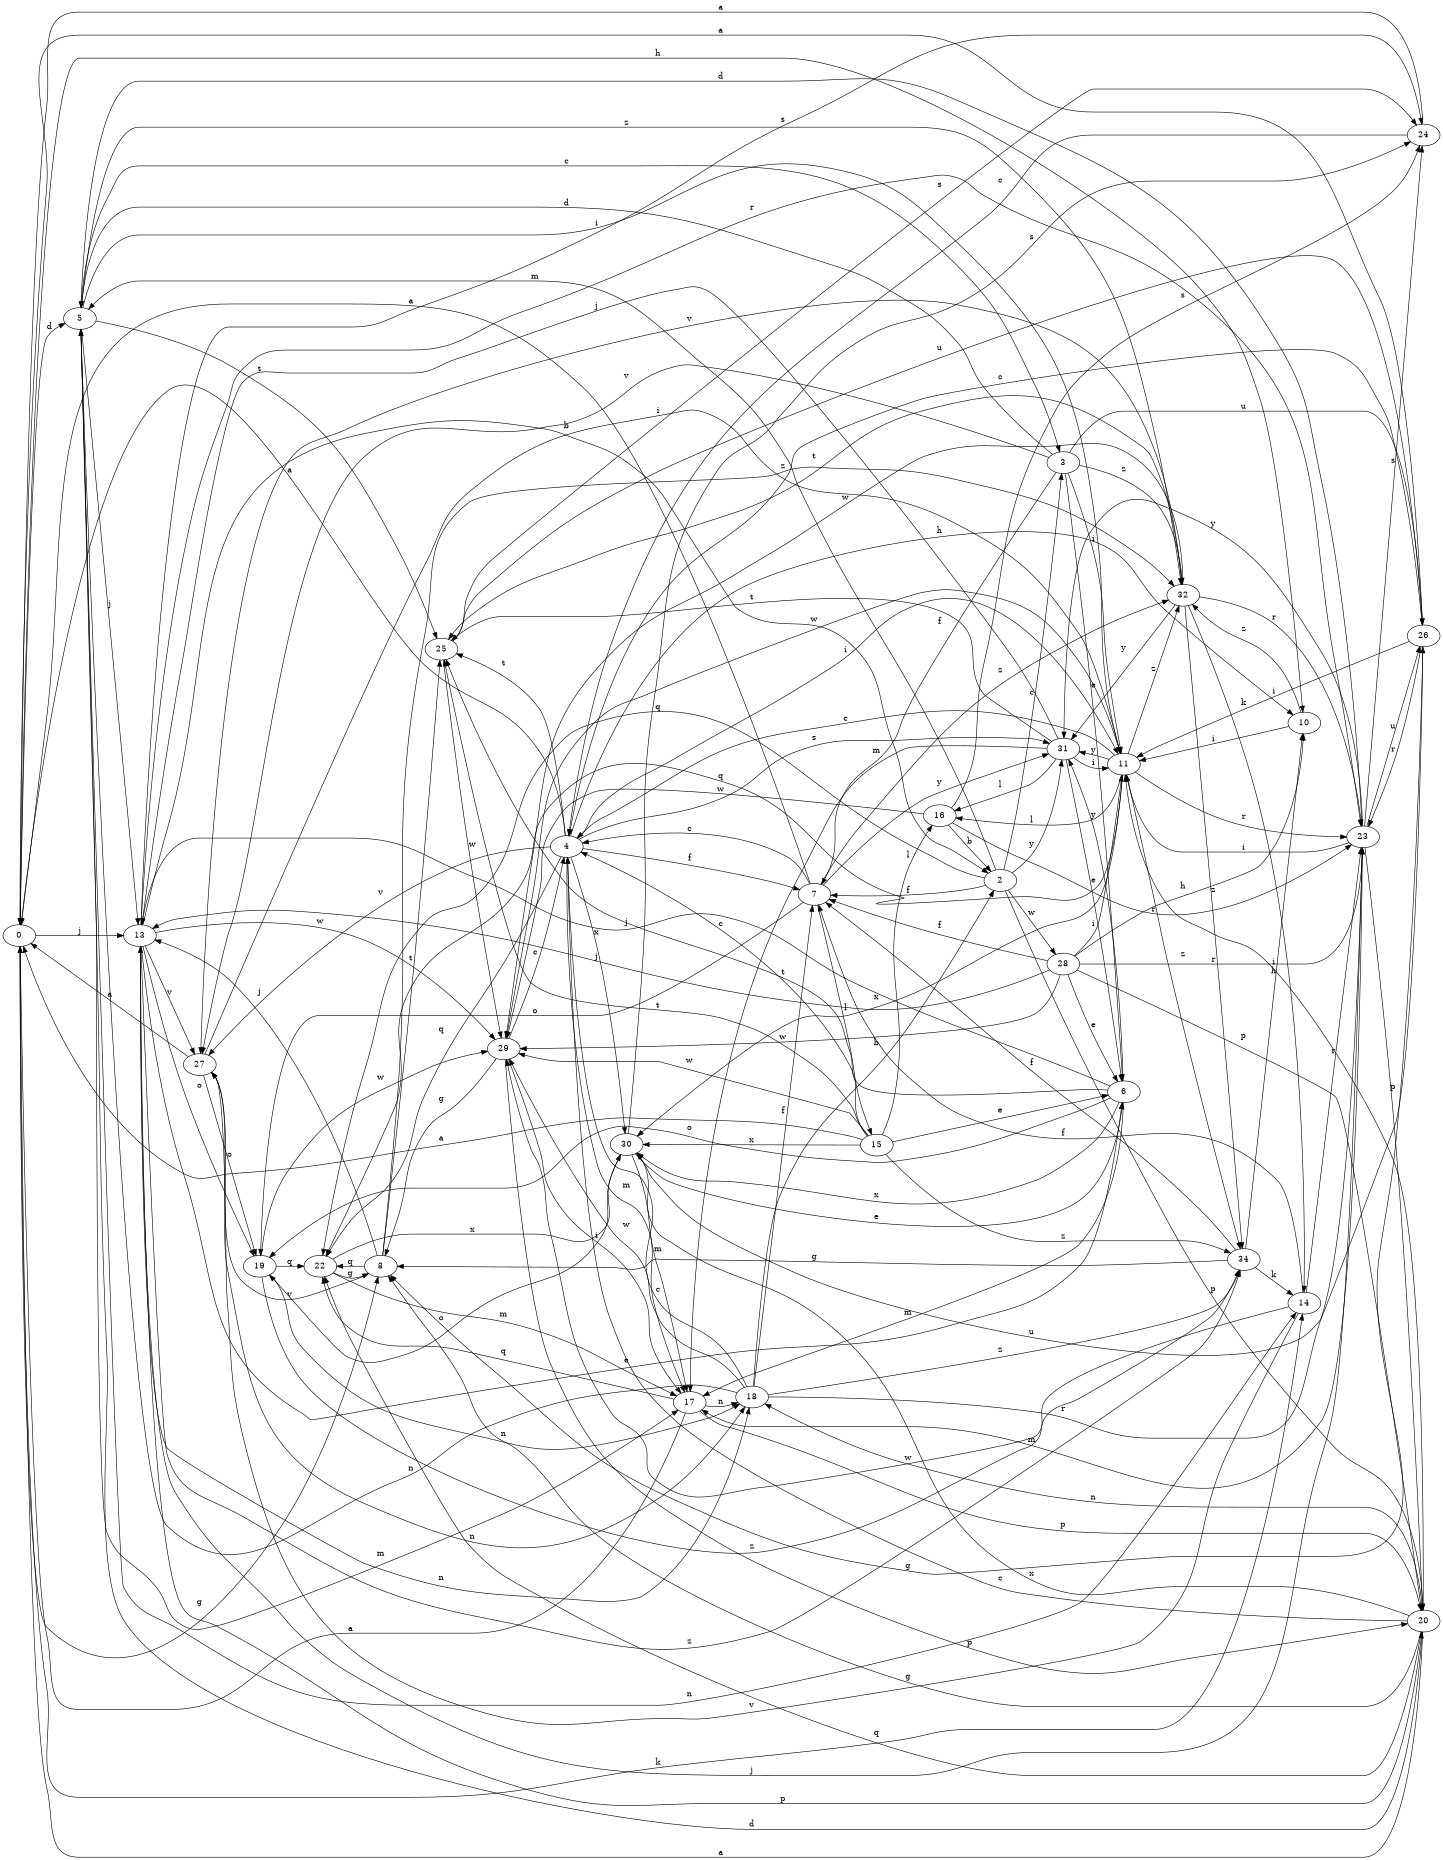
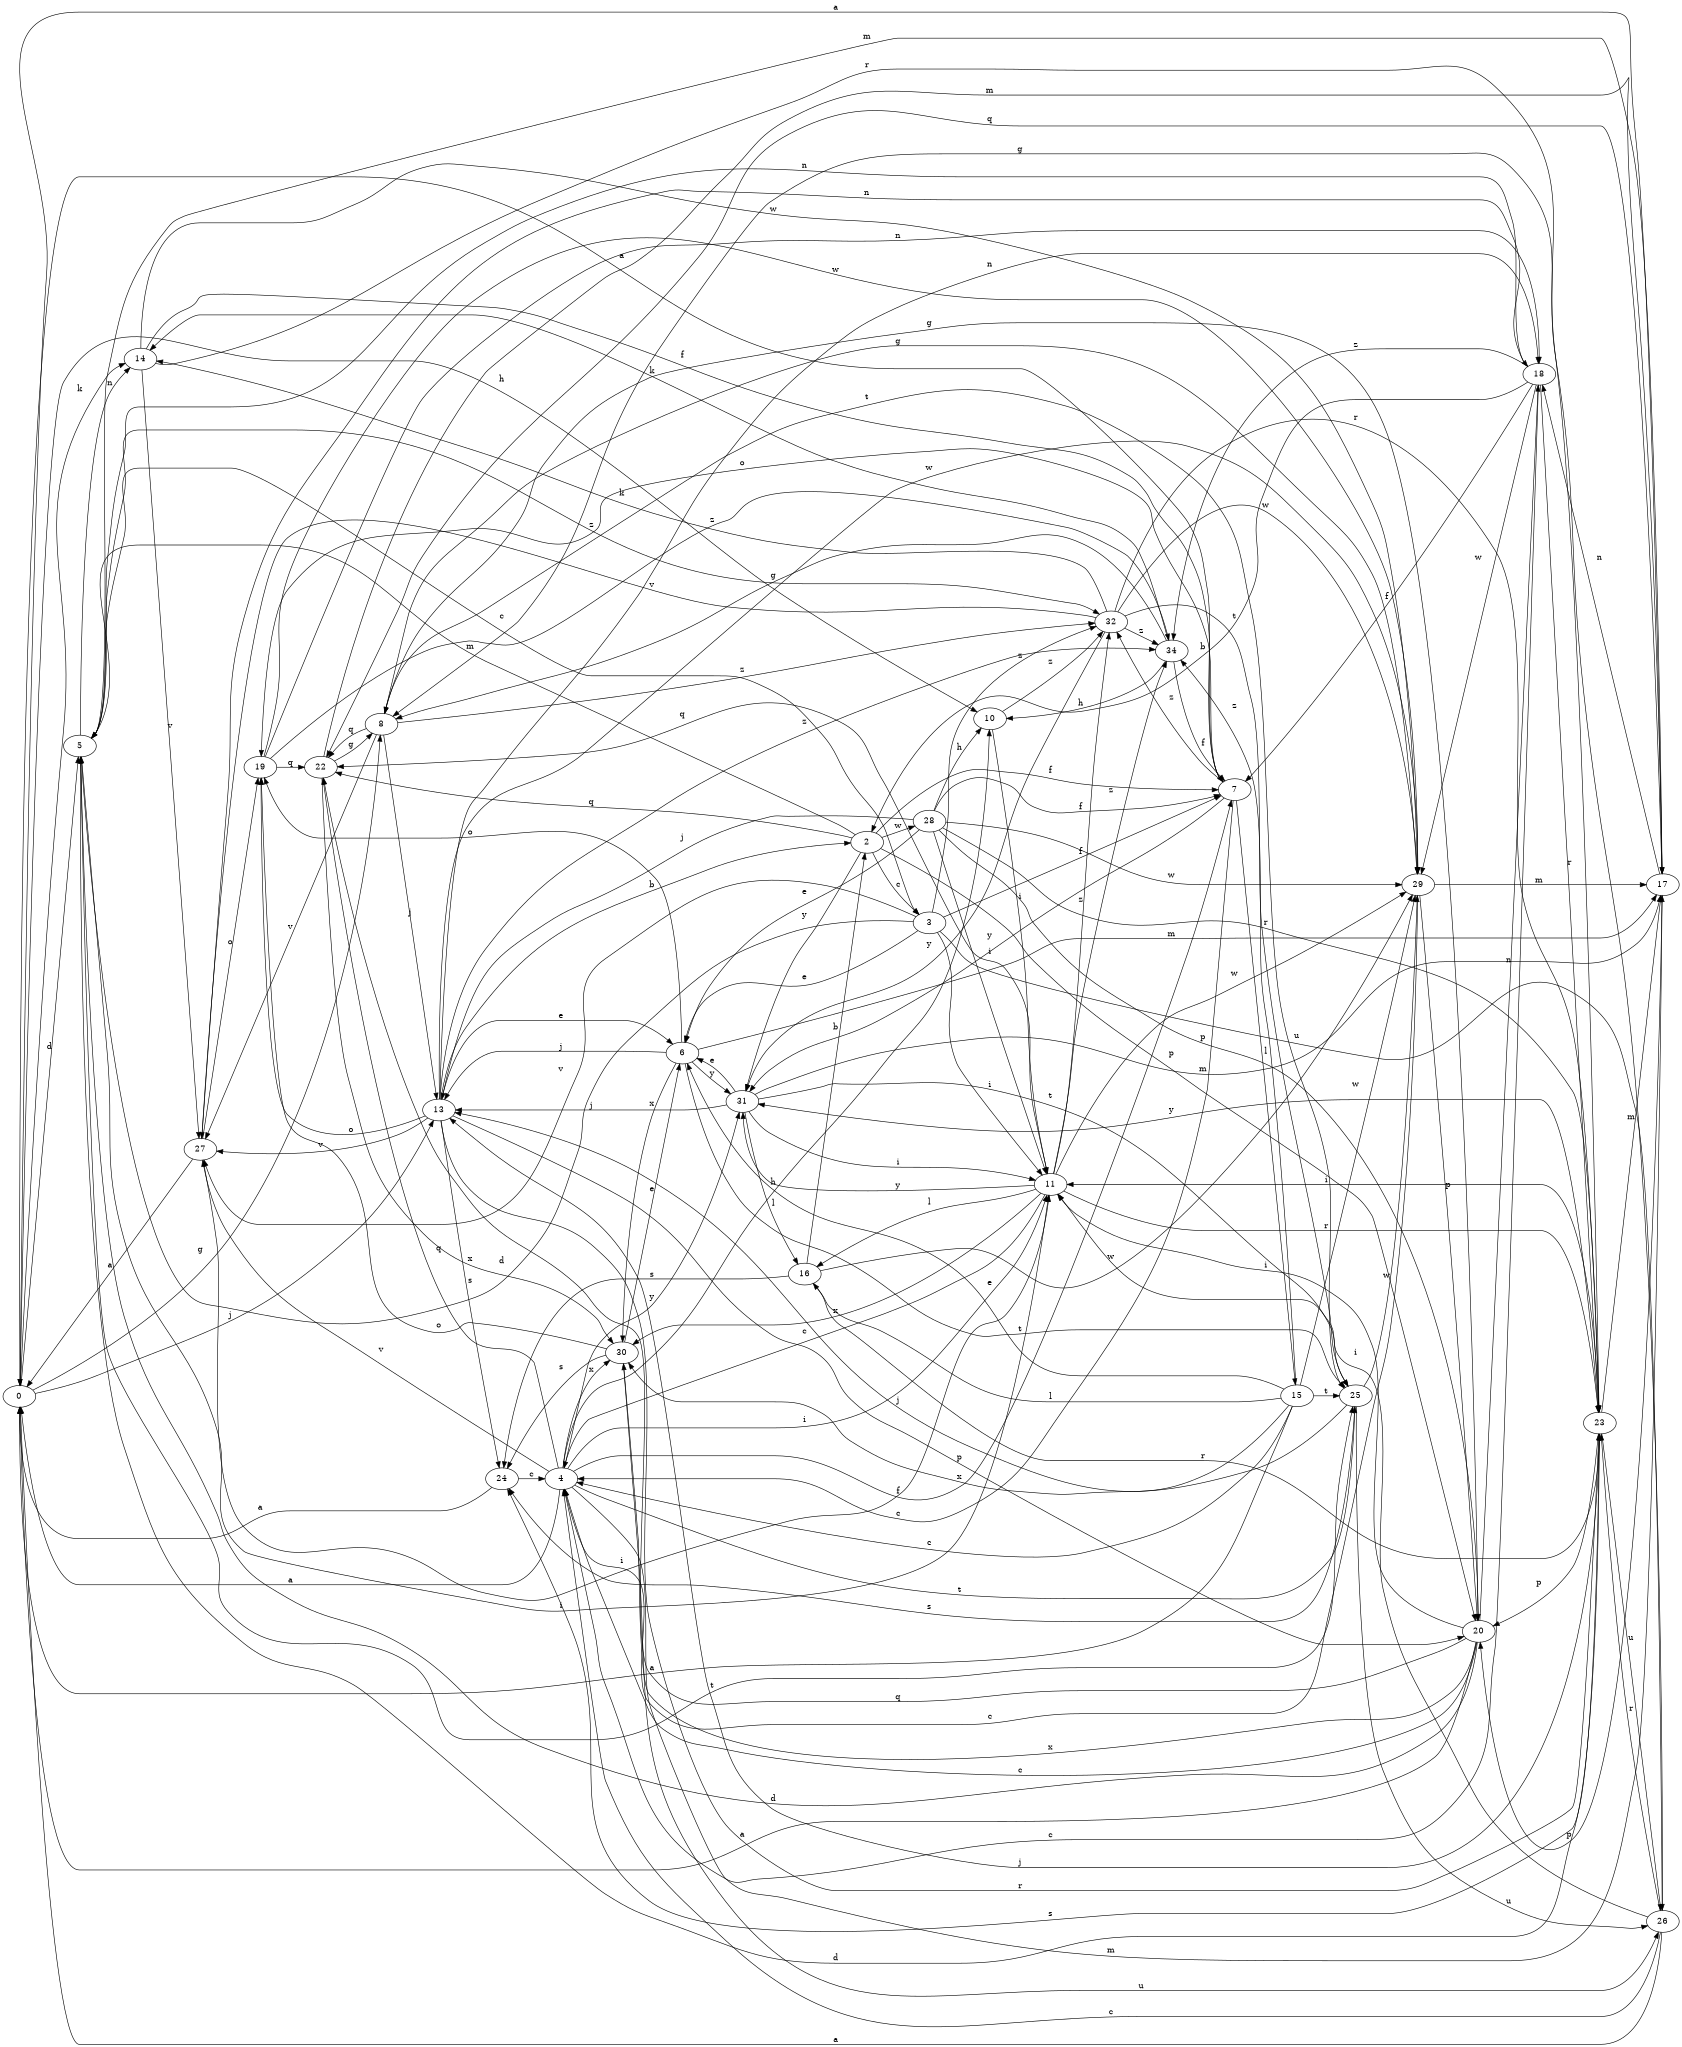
edge "5" -> "13": now "25" -> "13"
edge "4" -> "31": label "s" -> "y"
edge "29" -> "17": label "i" -> "m"
edge "30" -> "17": removed, label "m"
